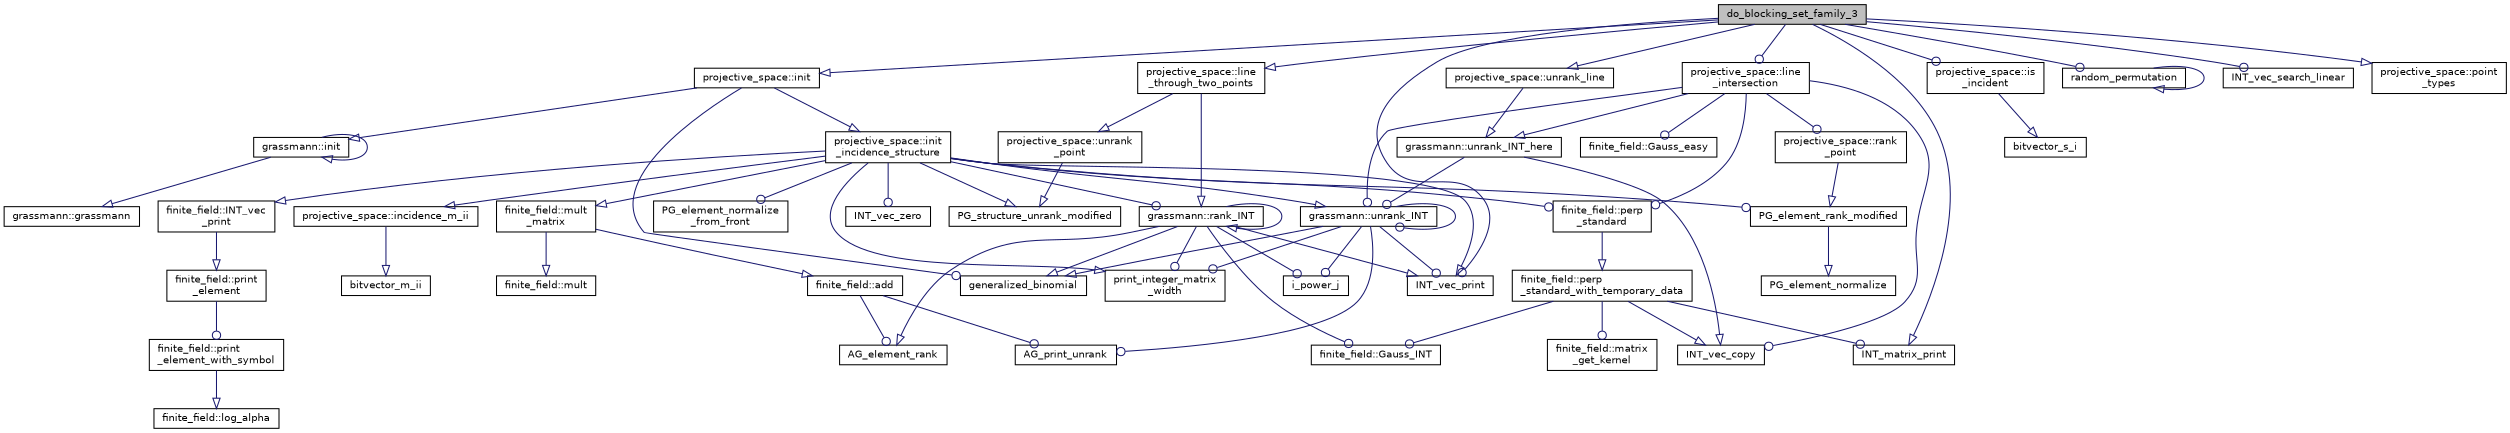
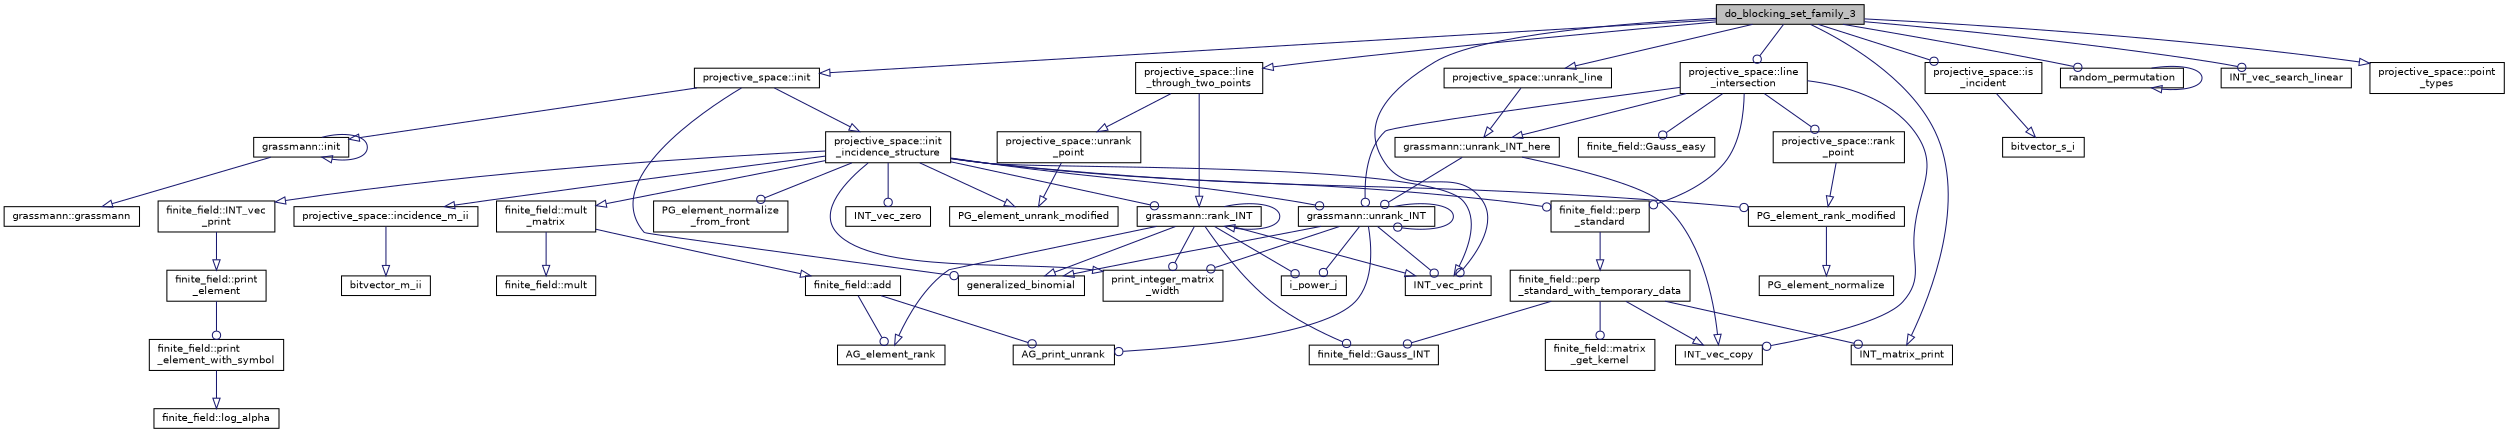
edge "projective_space::init _incidence_structure" -> "grassmann::unrank_INT": arrowhead onormal -> odot
node "PG_structure_unrank_modified": label "PG_structure_unrank_modified" -> "PG_element_unrank_modified"
